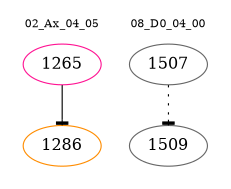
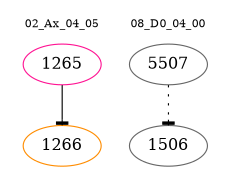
node "1507": label "1507" -> "5507"
node "1286": label "1286" -> "1266"
node "1509": label "1509" -> "1506"
